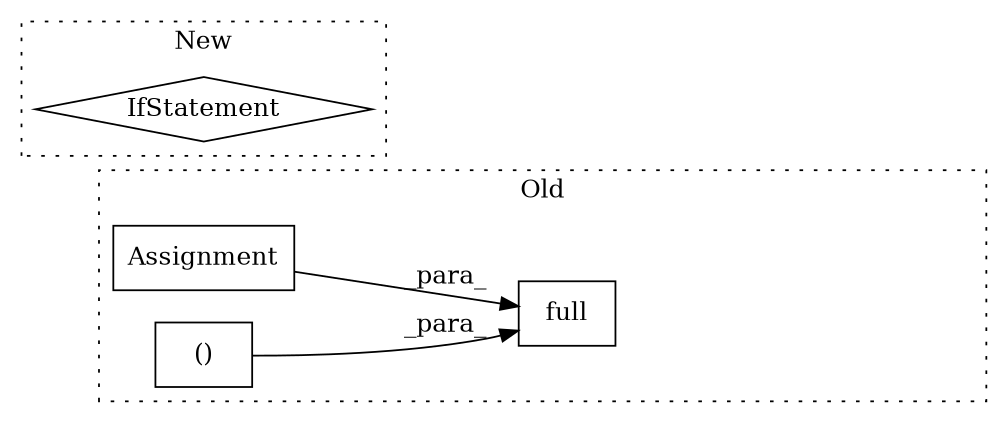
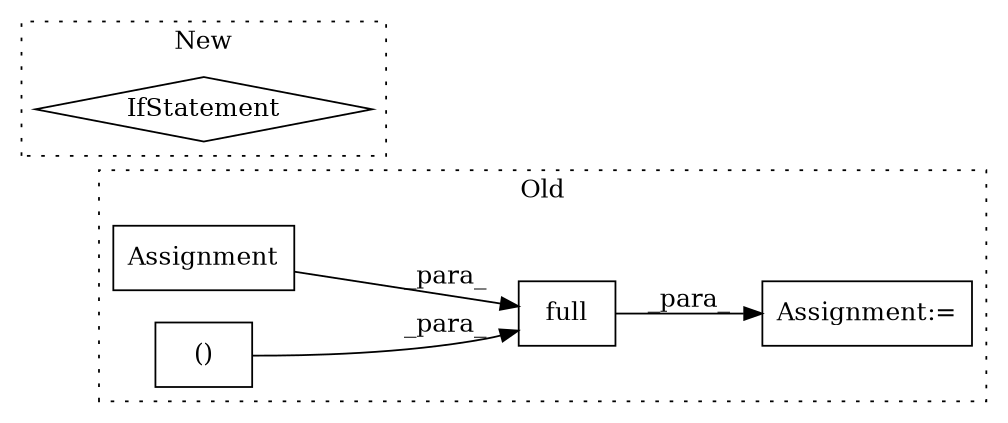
node "Assignment:=": added
